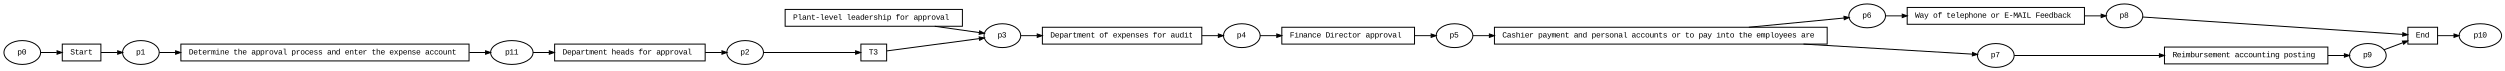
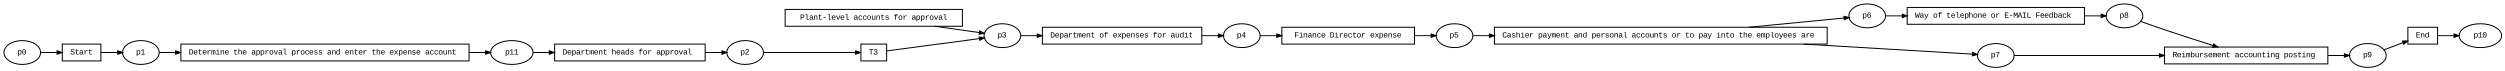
node "Plant-level leadership for approval": label "Plant-level leadership for approval" -> "Plant-level accounts for approval"
edge "p8" -> "End": now "p8" -> "Reimbursement accounting posting"
node "Finance Director approval": label "Finance Director approval" -> "Finance Director expense"
